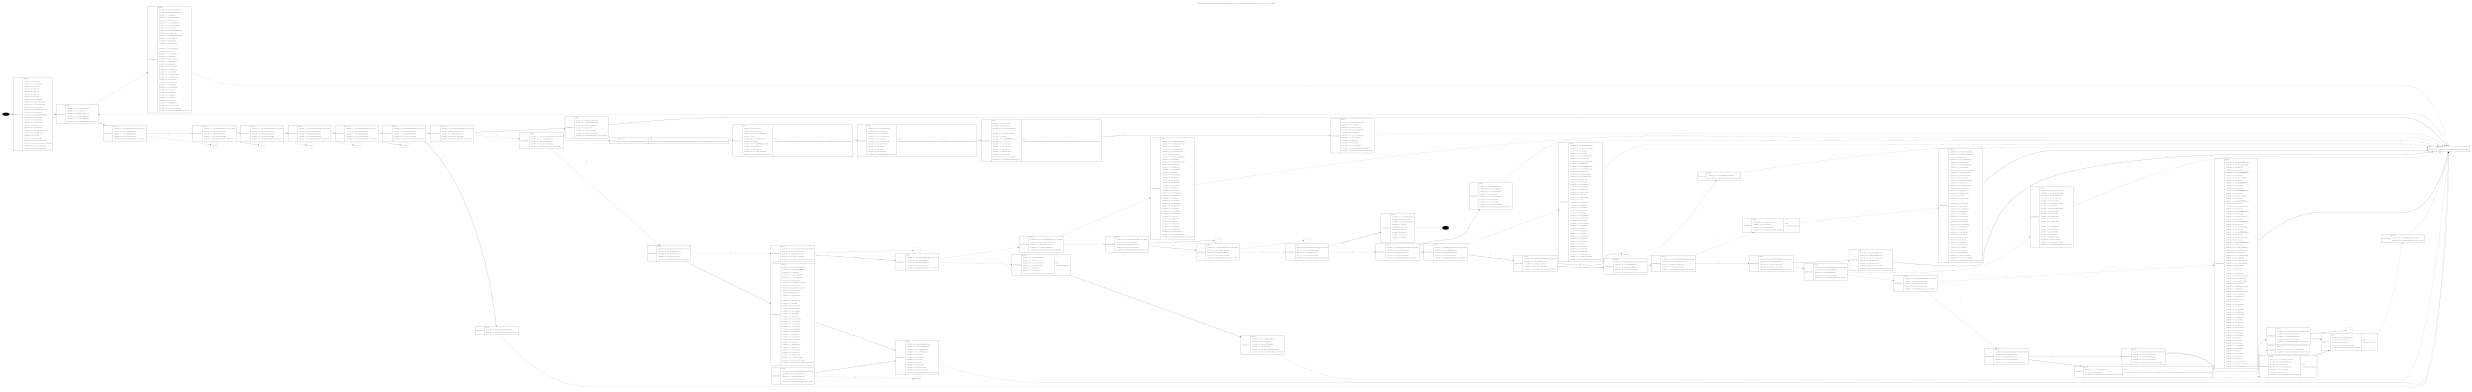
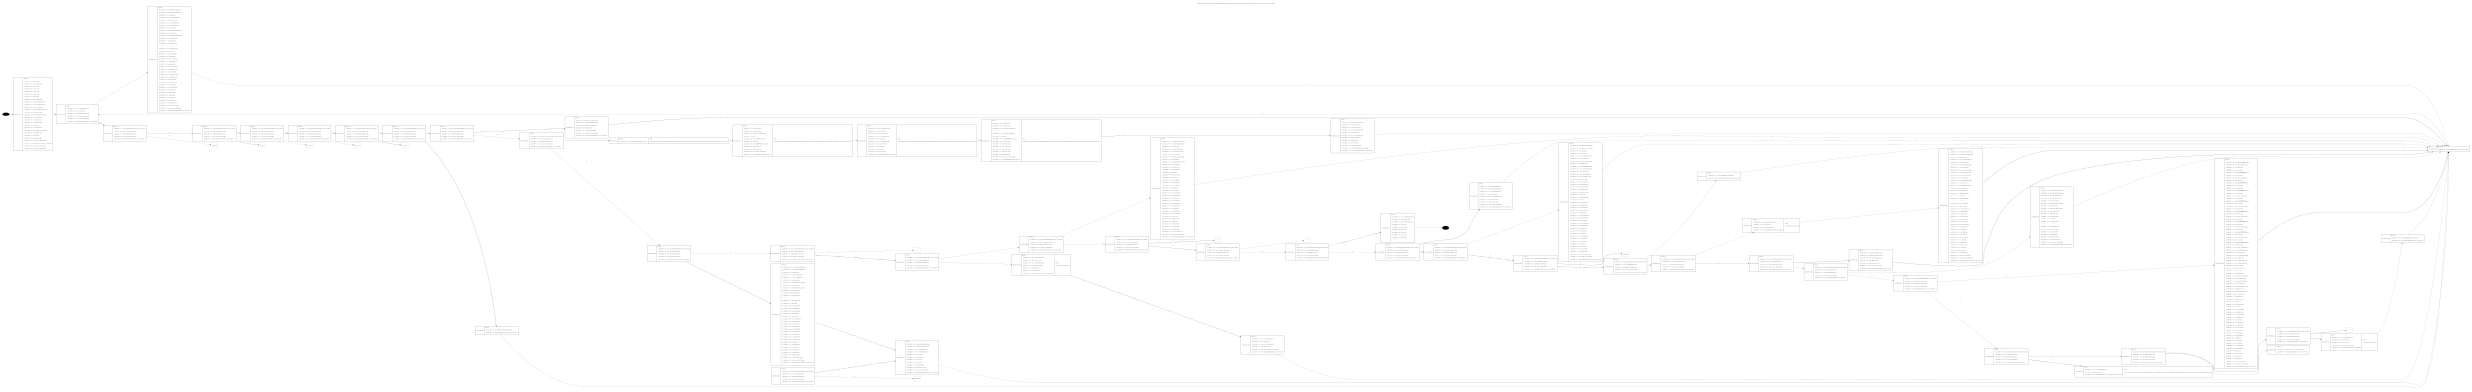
node "0x401f27 [29]": removed
